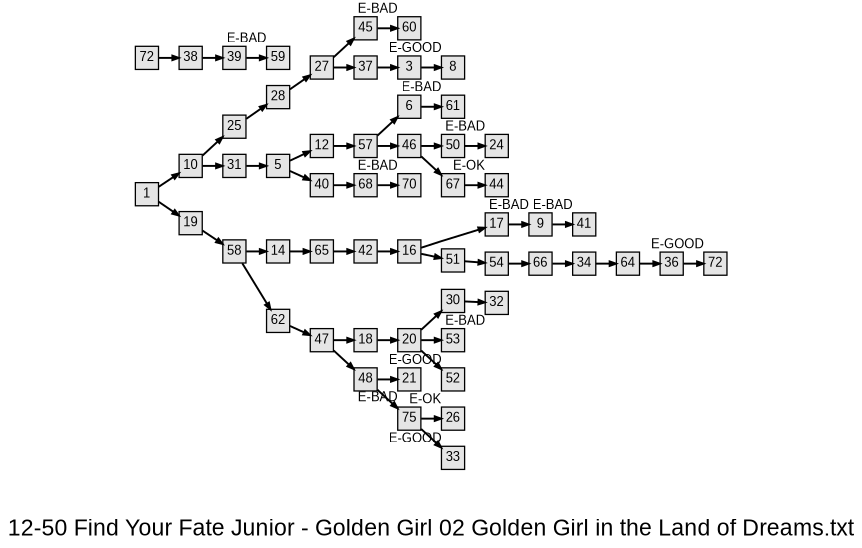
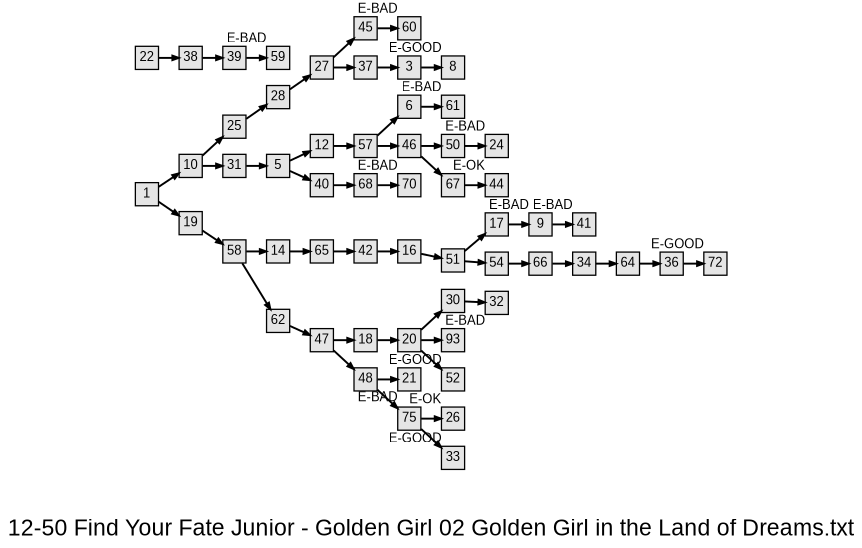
node "72": label "72" -> "22"
edge "16" -> "17": now "51" -> "17"
node "53": label "53" -> "93"
